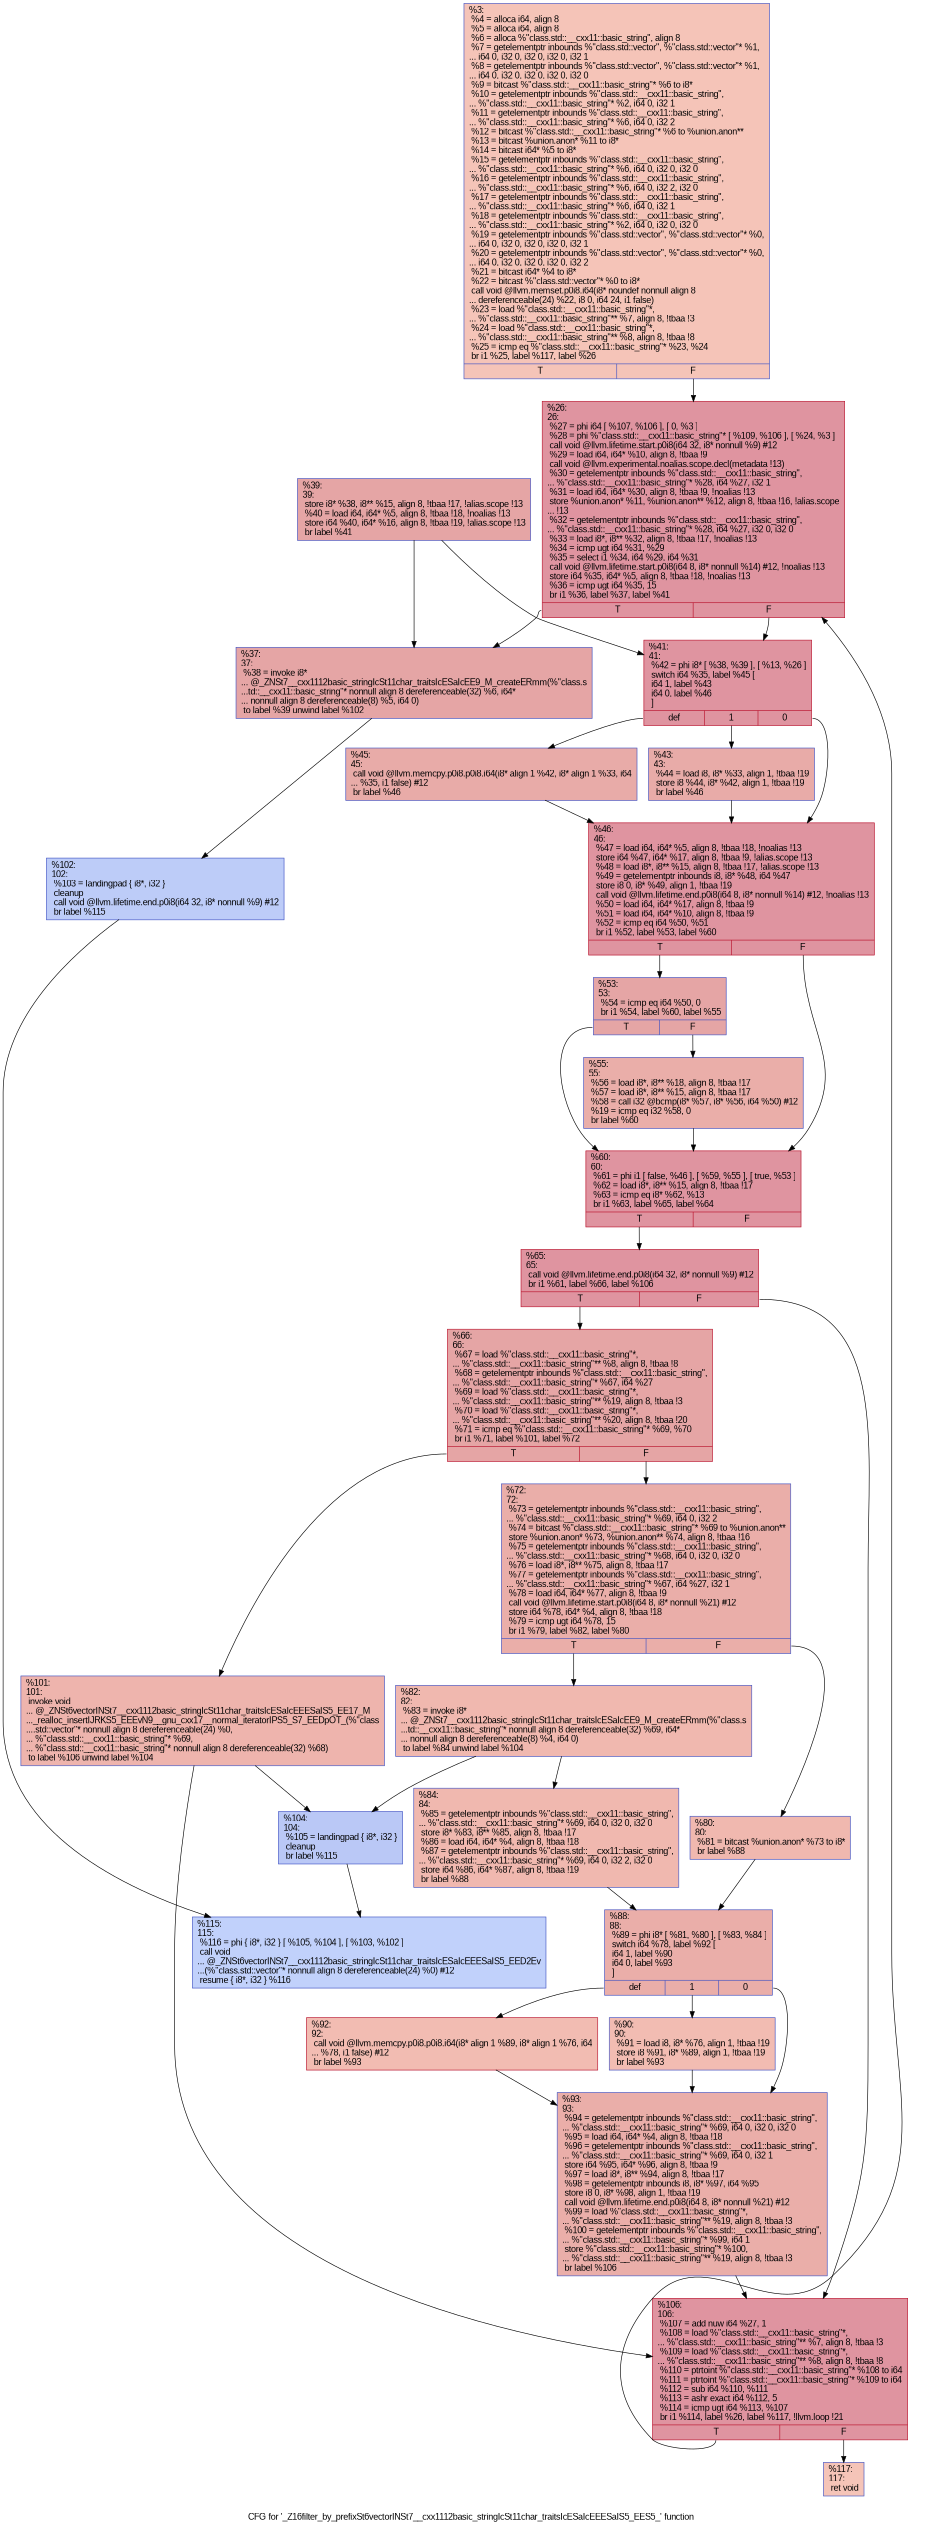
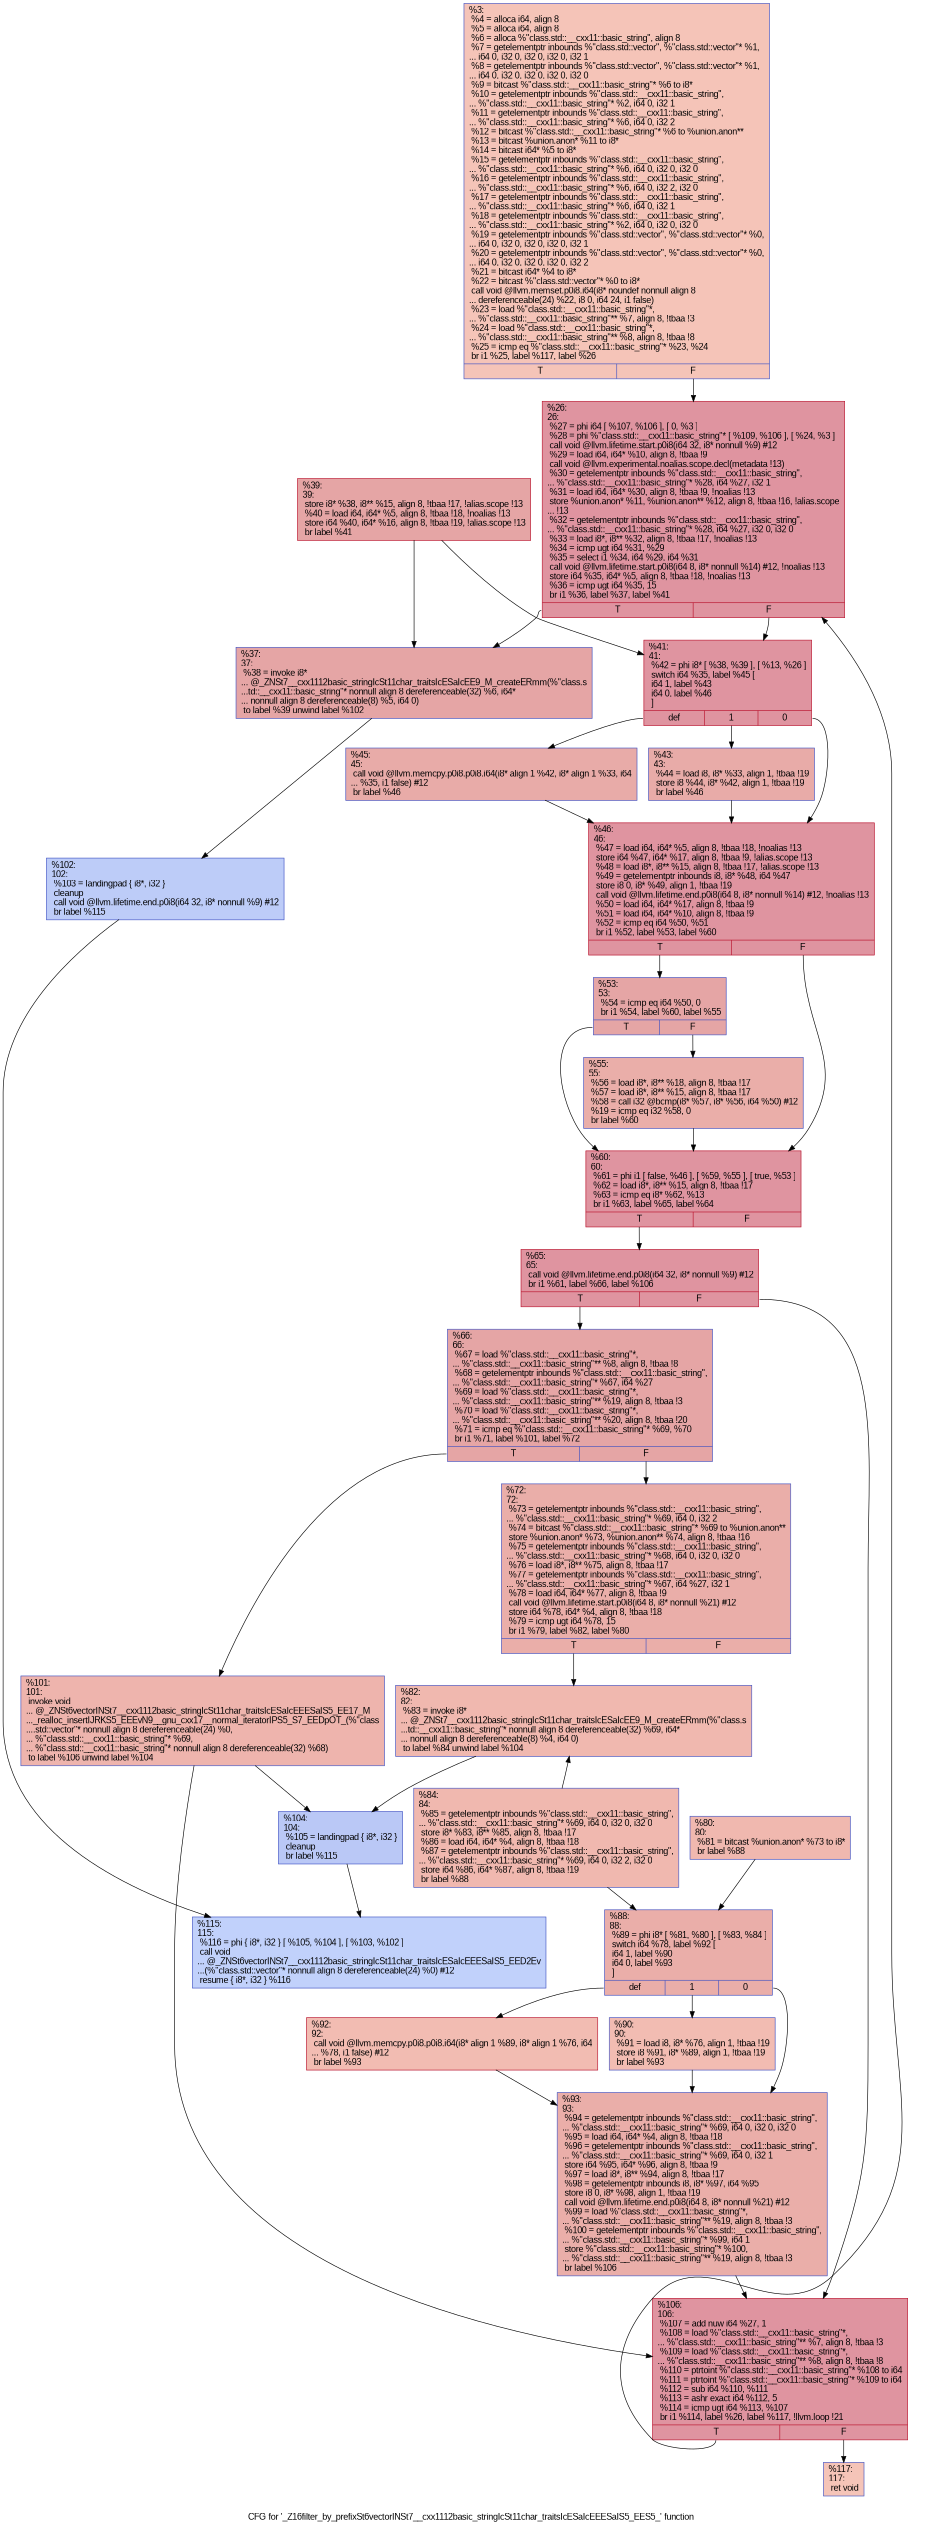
node "%39:": color #3d50c3ff -> #b70d28ff
node "%66:": color #b70d28ff -> #3d50c3ff
edge "%72:" -> "%80:": removed
edge "%82:" -> "%84:": reversed
